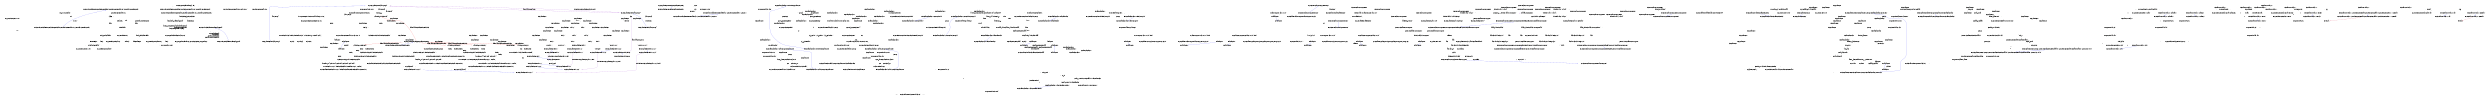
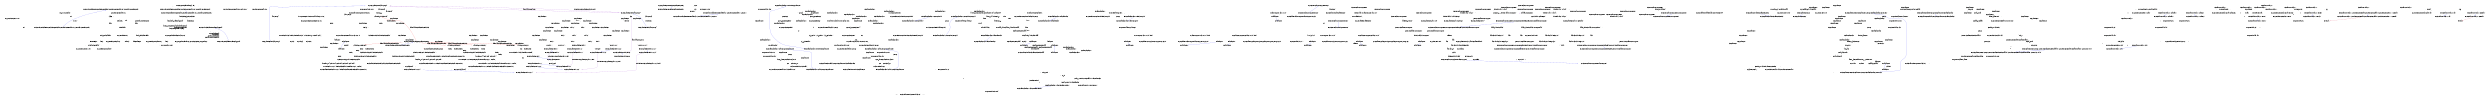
edge "Entry System.Collections.Generic.List<T>.List()" -> "result.Add(assembly.GetName(false))": now "var result = new List<AssemblyName>()" -> "result.Add(assembly.GetName(false))"
